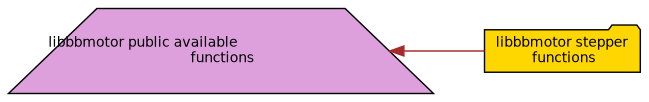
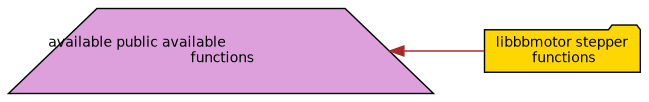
node "libbbmotor public available functions": label "libbbmotor public available functions" -> "available public available functions"
